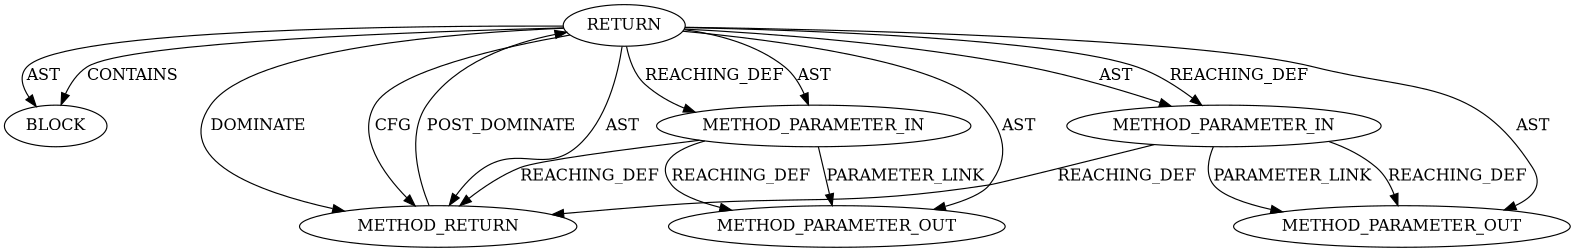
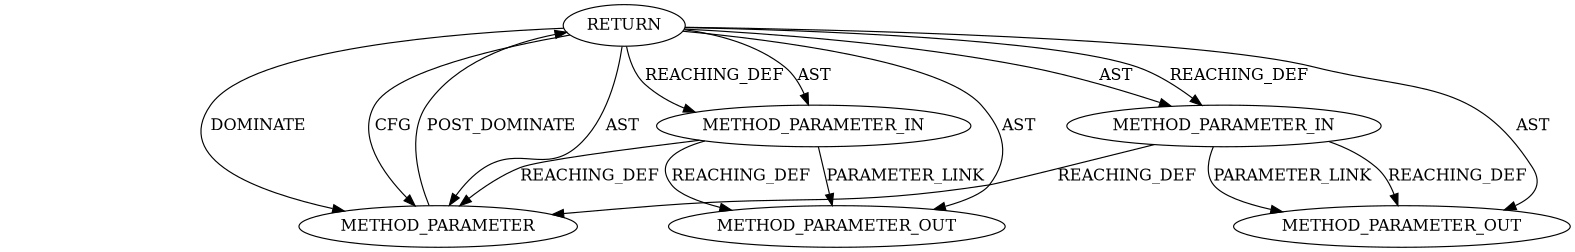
node "BLOCK": removed
node "METHOD_RETURN": label "METHOD_RETURN" -> "METHOD_PARAMETER"
